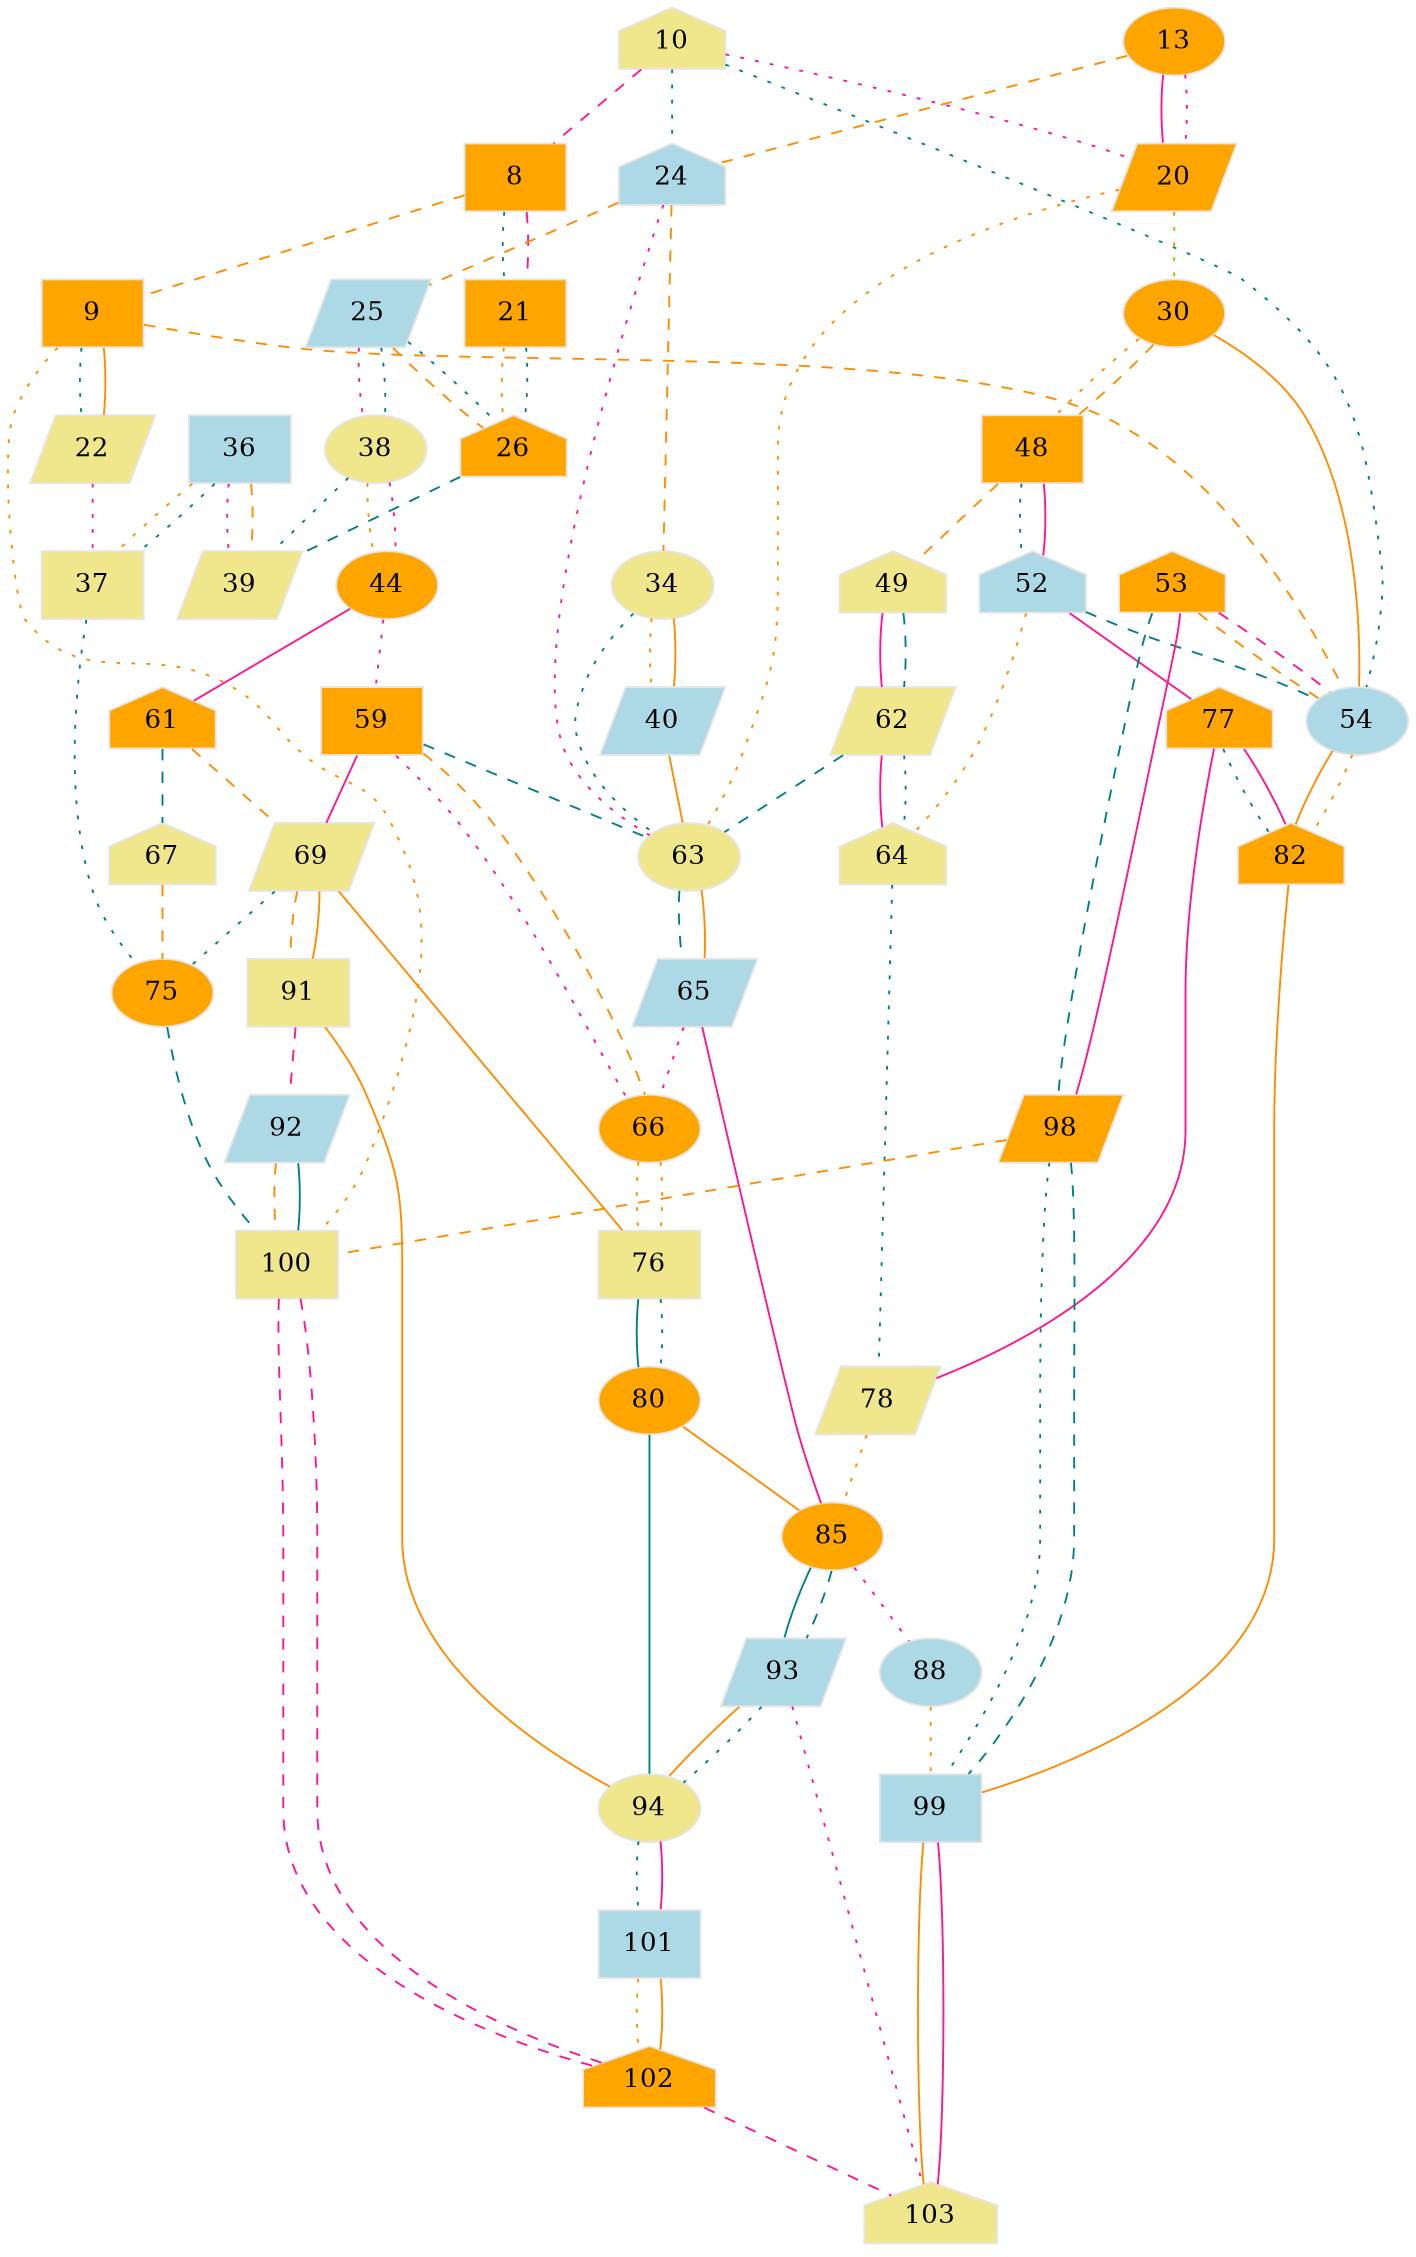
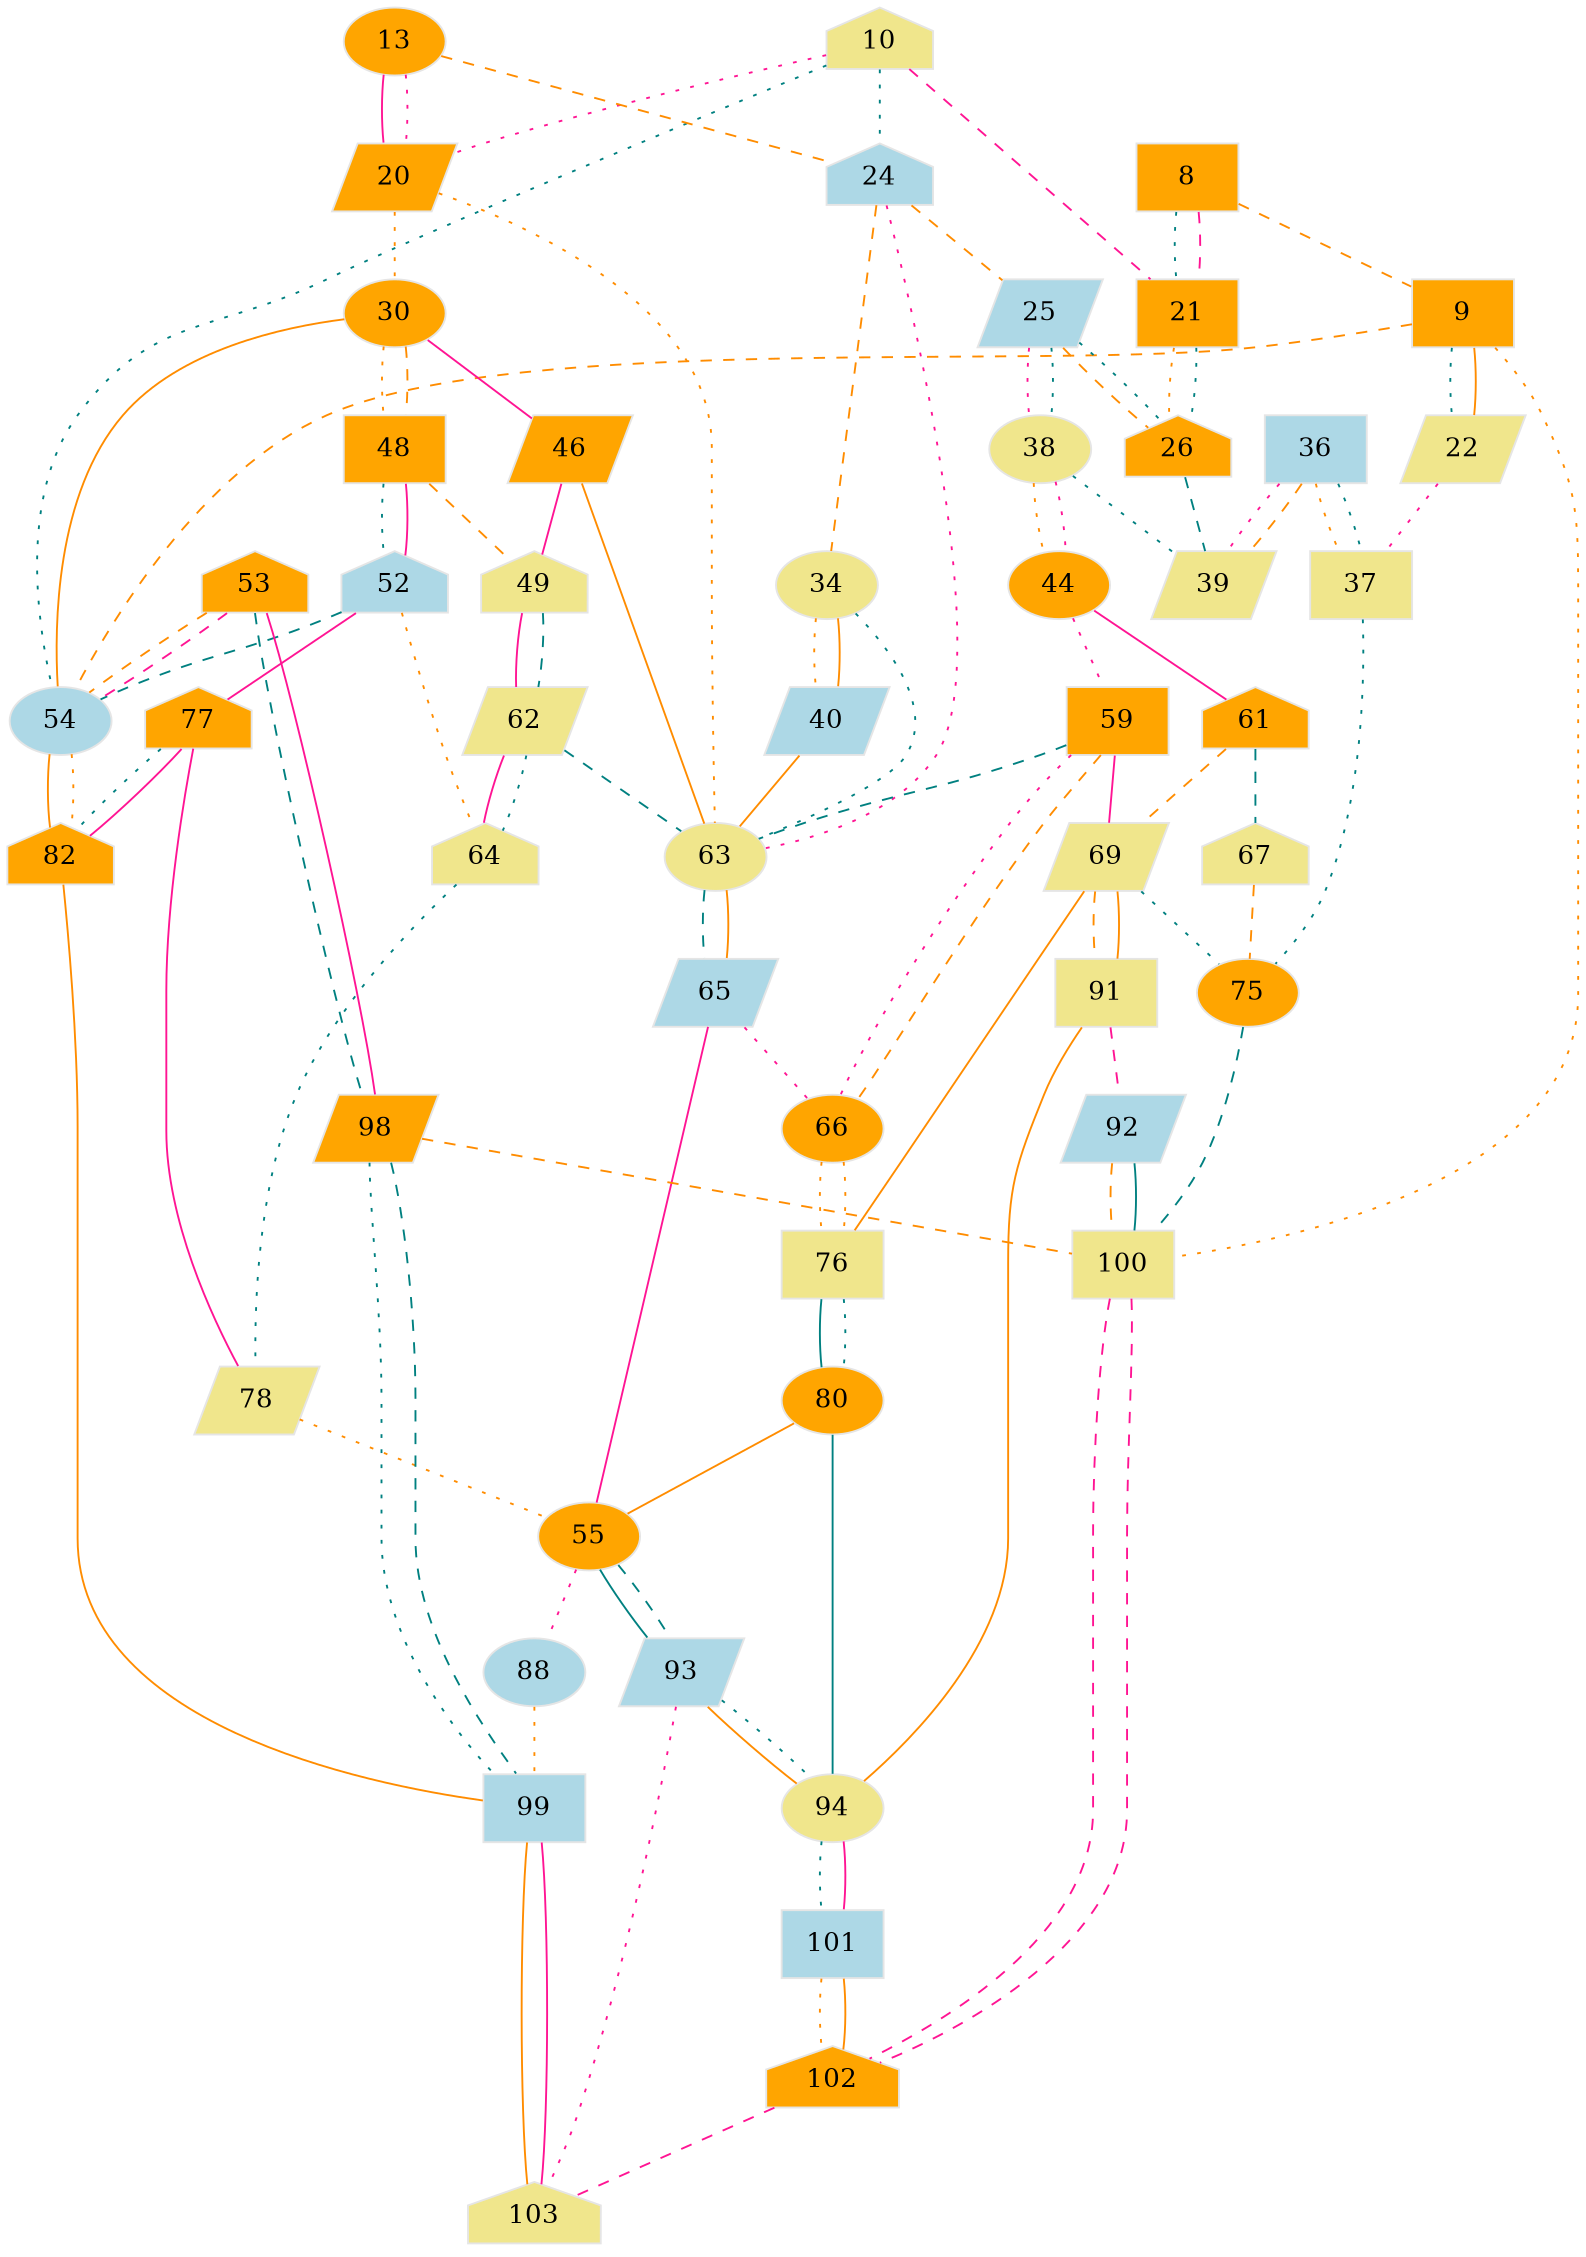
edge "10" -- "8": now "10" -- "21"
node "46": added
node "85": label "85" -> "55"
